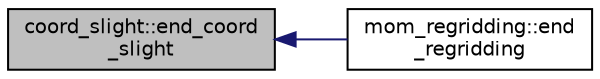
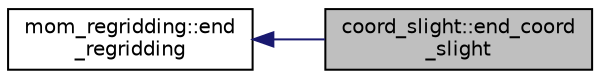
edge "mom_regridding::end _regridding" -> "coord_slight::end_coord _slight": reversed
